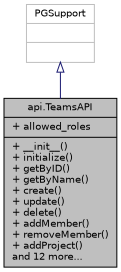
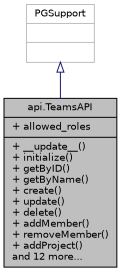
node "api.TeamsAPI": text "+ __init__()" -> "+ __update__()"
